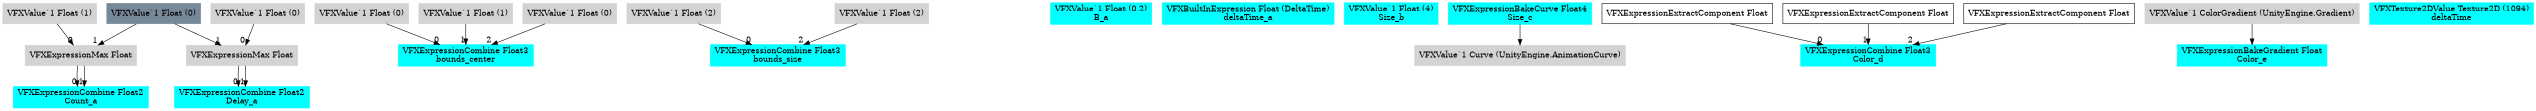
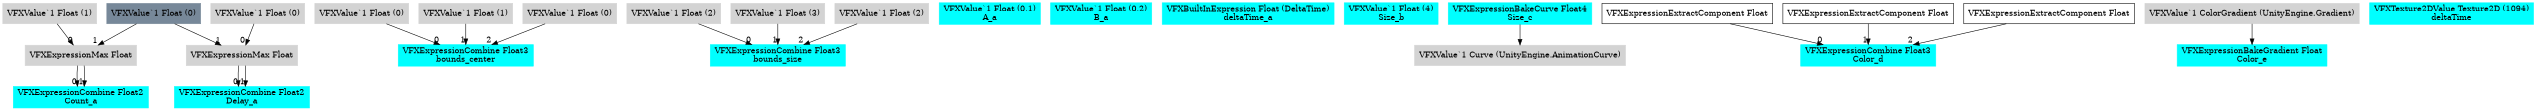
node "VFXValue`1 Float (3)": added
node "VFXValue`1 Float (0.1) A_a": added
